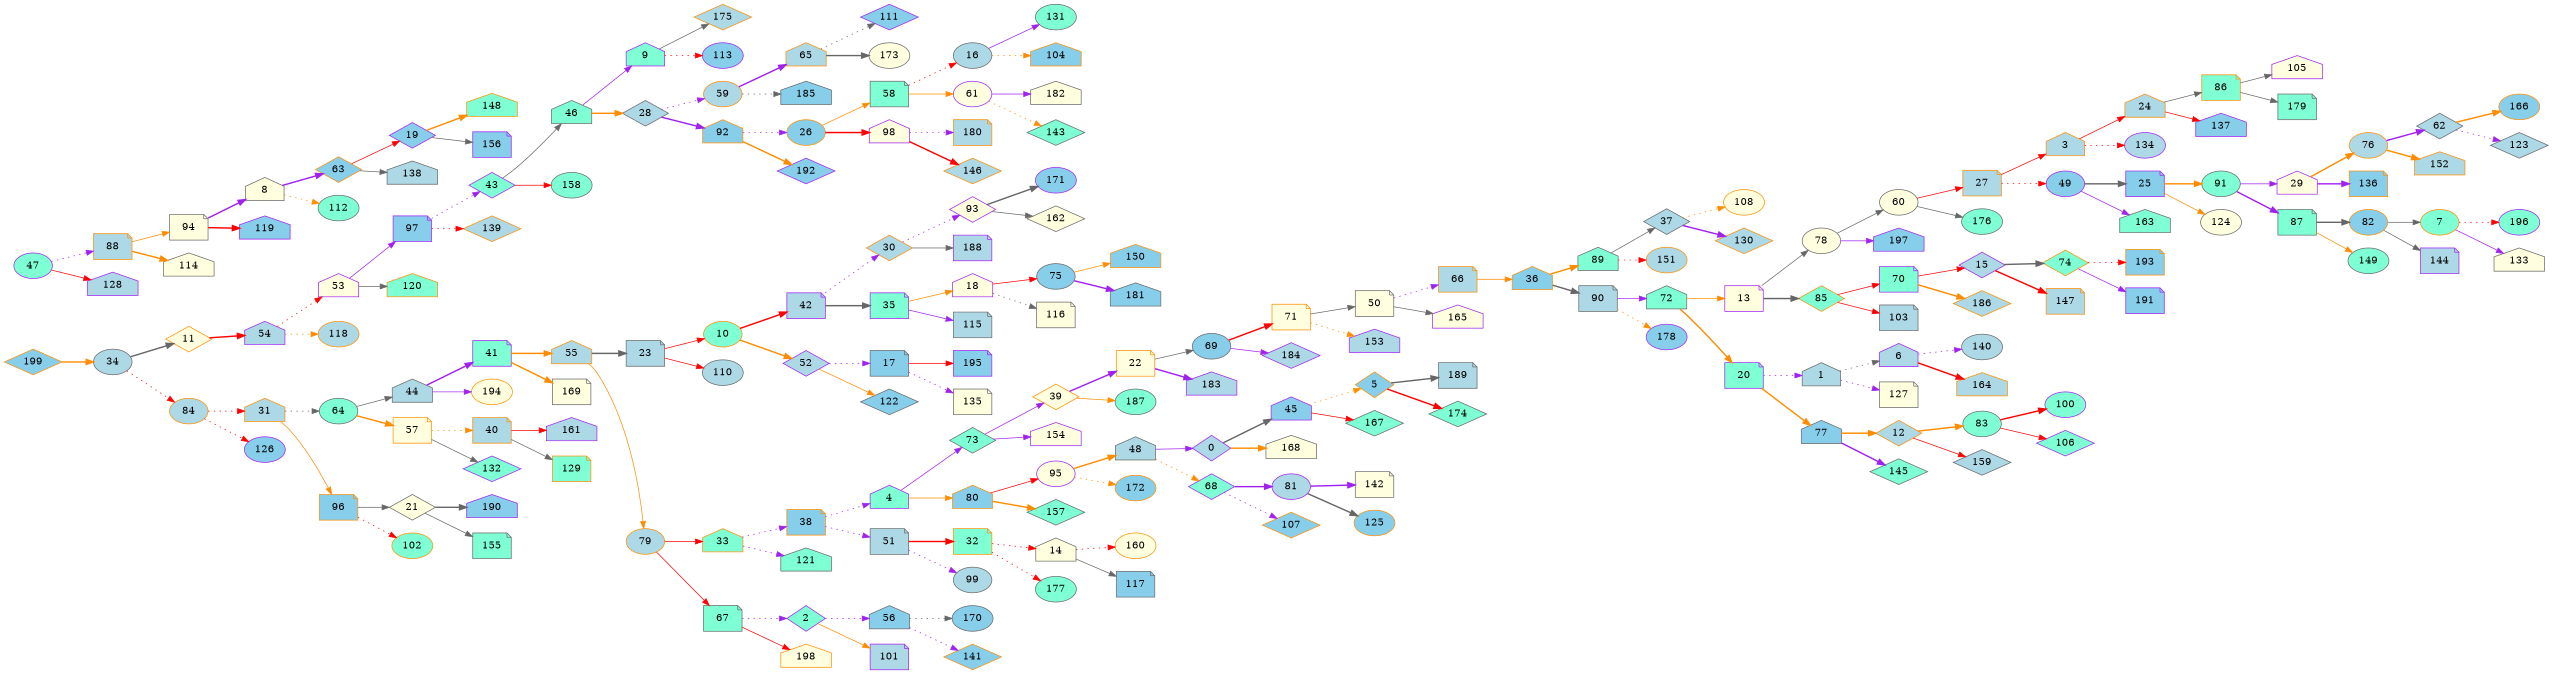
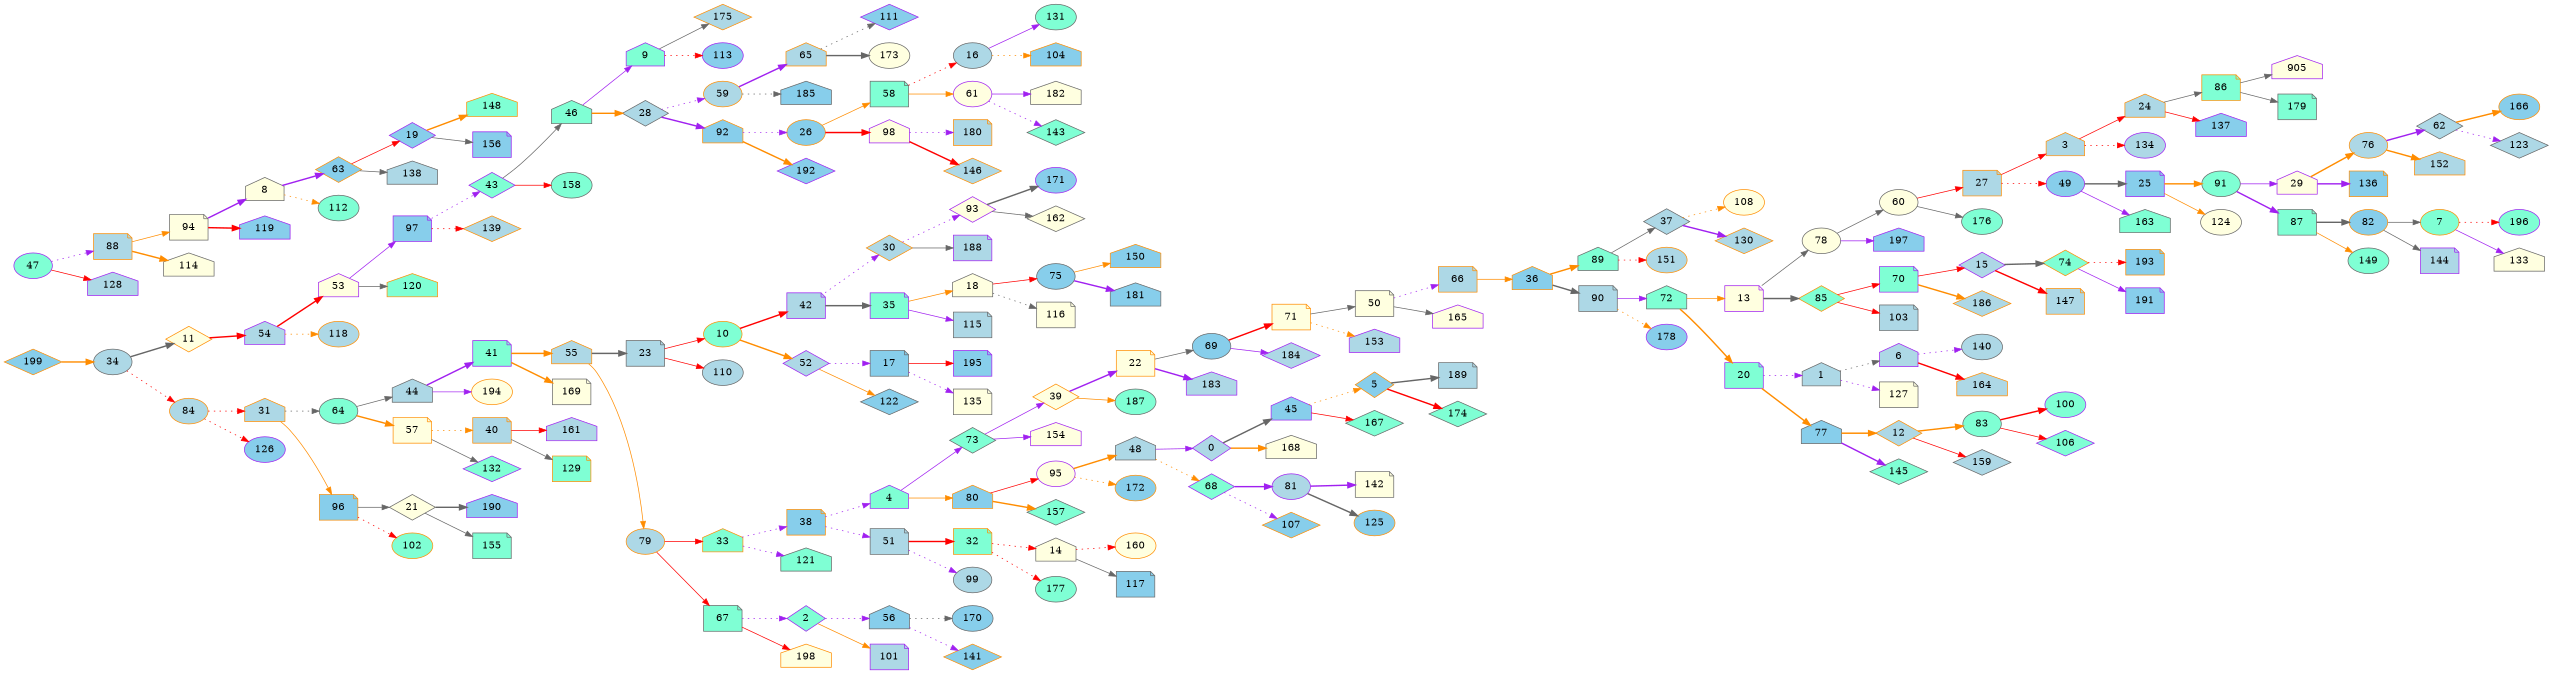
node "105": label "105" -> "905"
edge "61" -> "143": color darkorange -> purple
node "18": color purple -> gray40
edge "54" -> "53": style dotted -> bold
